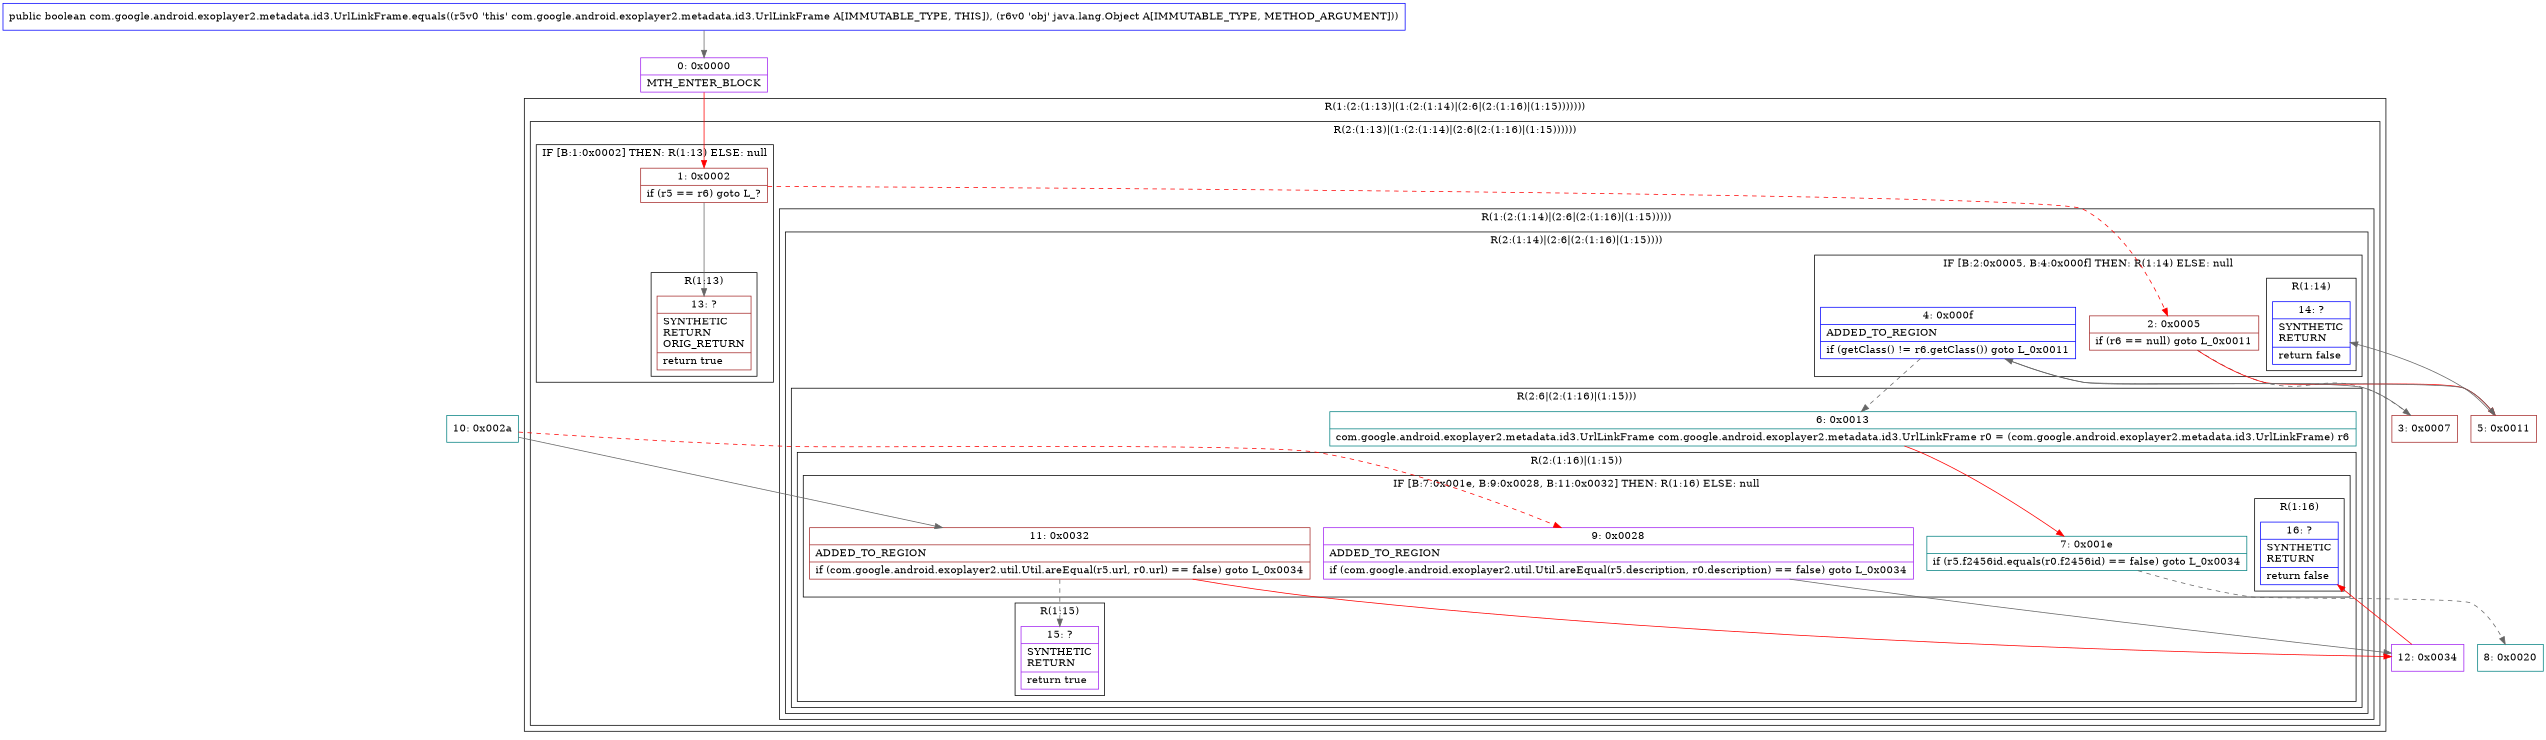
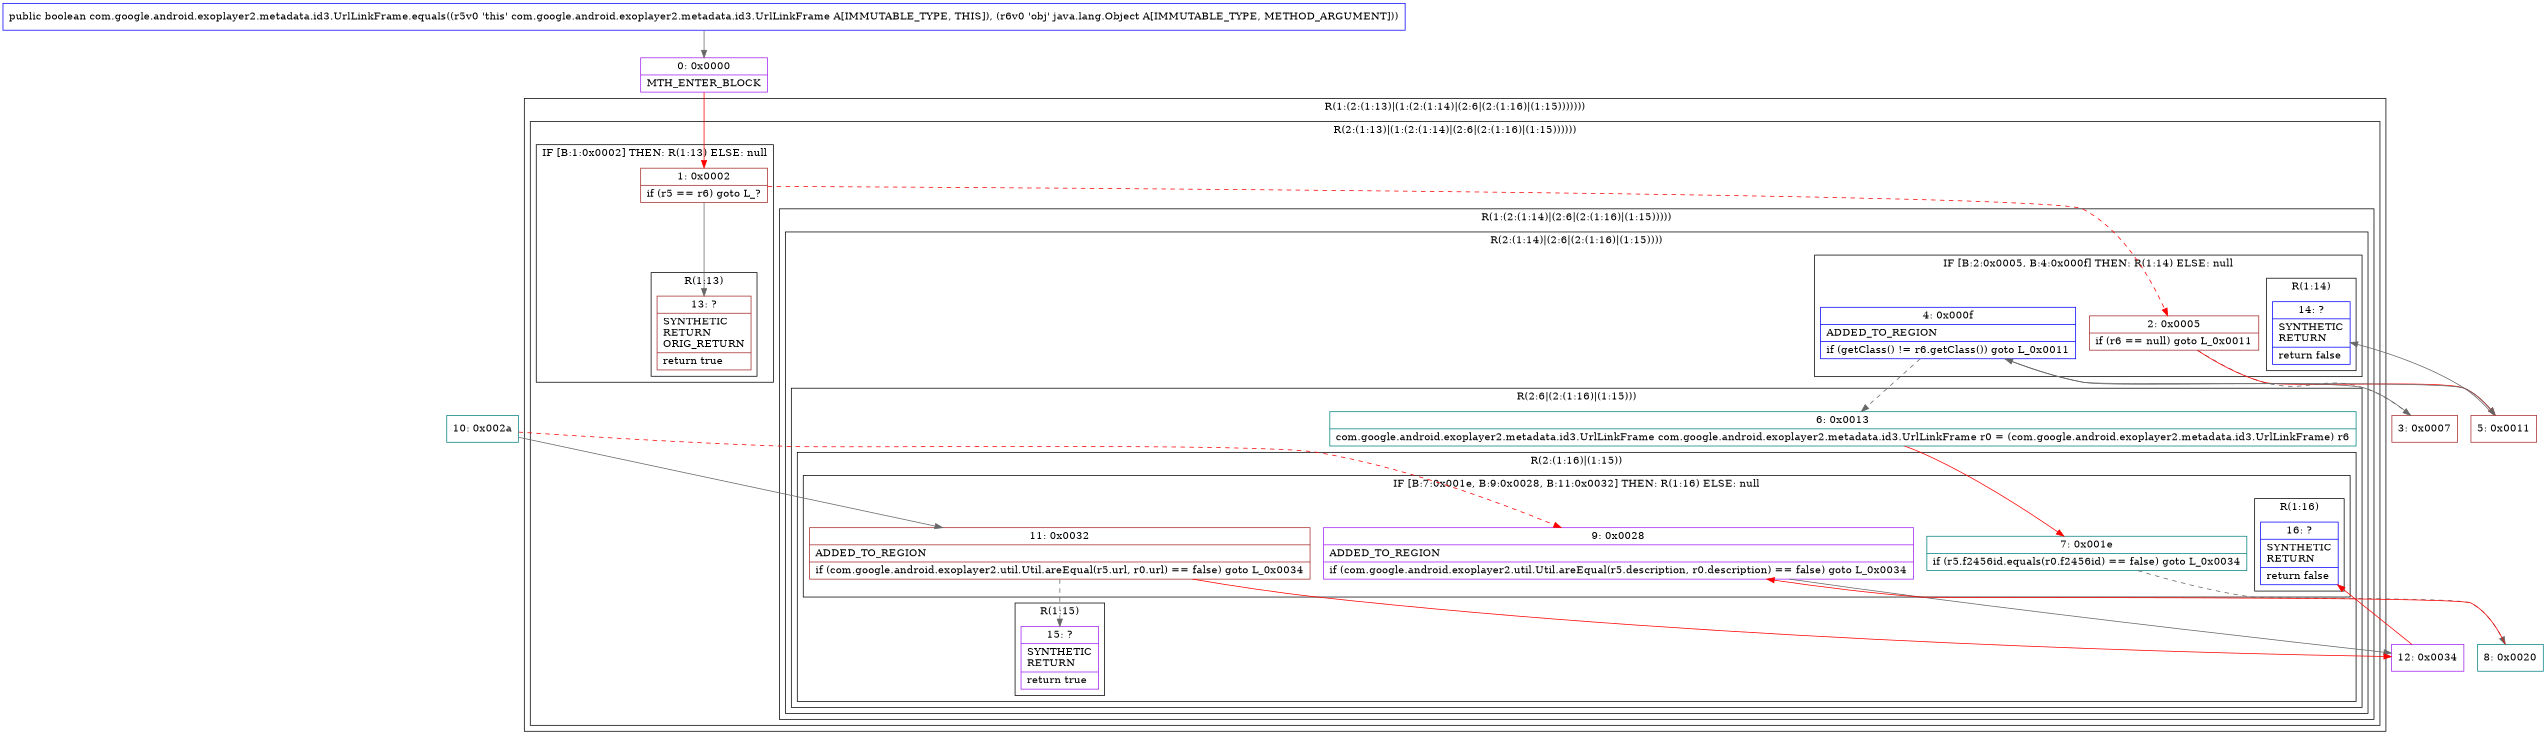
edge "8: 0x0020" -> "9: 0x0028": added
